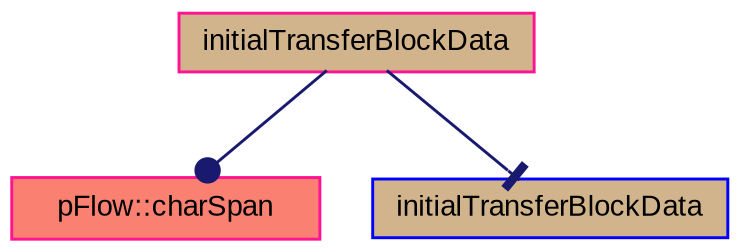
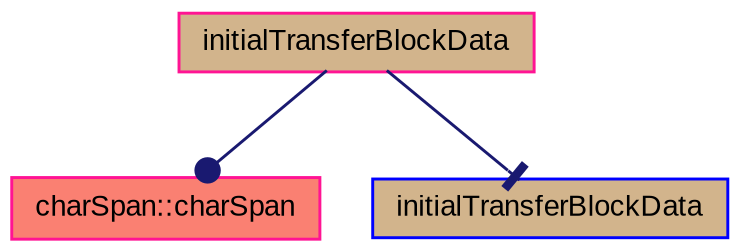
node "pFlow::charSpan": label "pFlow::charSpan" -> "charSpan::charSpan"
